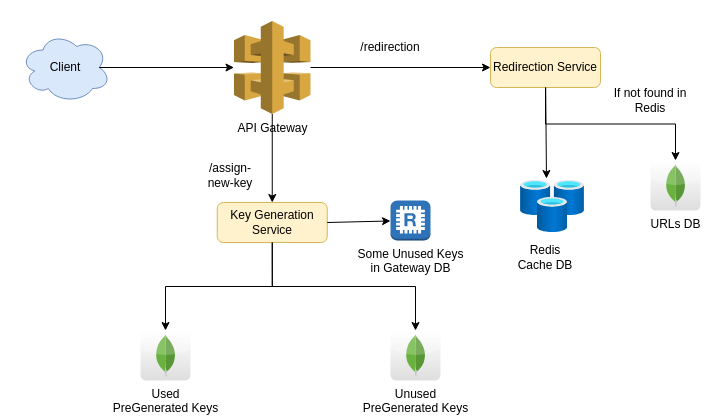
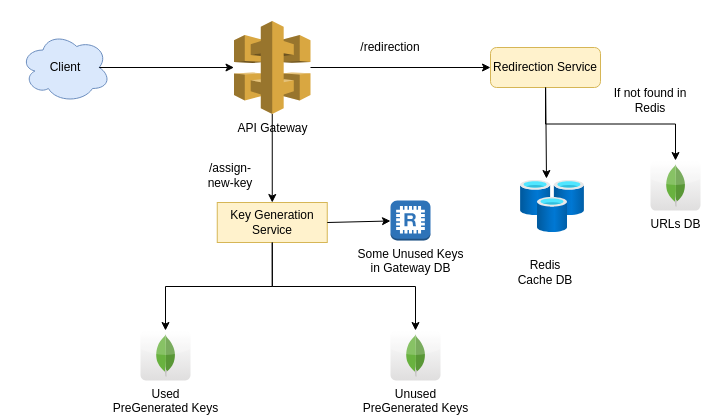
node "Key Generation Service": shape rounded rectangle -> rectangle
node "Redis Cache DB": moved (546, 258) -> (546, 273)
